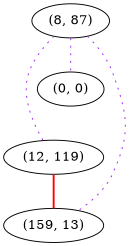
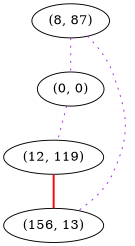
edge "(8, 87)" -- "(12, 119)": now "(0, 0)" -- "(12, 119)"
node "(159, 13)": label "(159, 13)" -> "(156, 13)"
